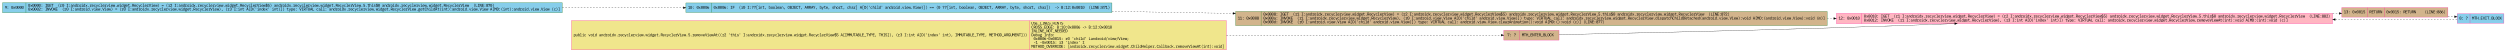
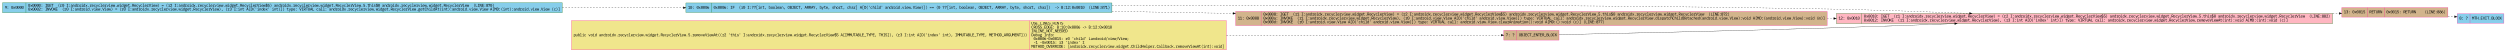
node "11: 0x0008": color darkgreen -> deeppink
node "12: 0x0010": color deeppink -> darkgreen
edge "8: ?" -> "12: 0x0010": now "10: 0x0006" -> "12: 0x0010"
node "7: ?": text "MTH_ENTER_BLOCK" -> "OBJECT_ENTER_BLOCK"
